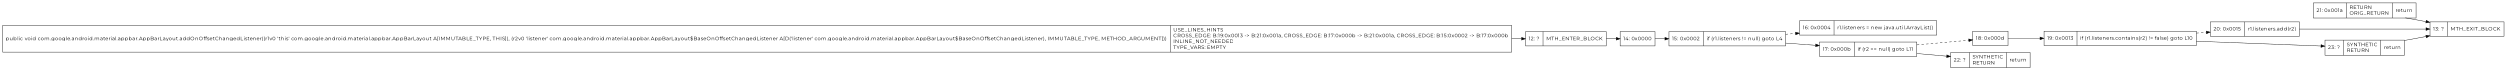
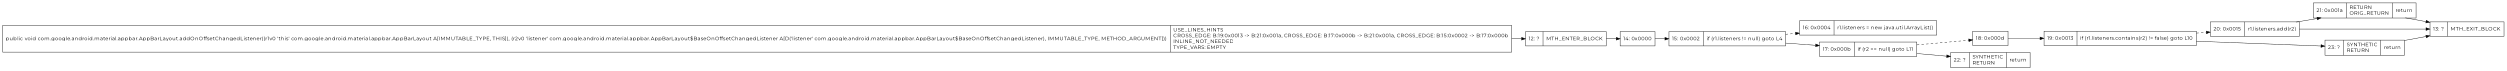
edge "20: 0x0015" -> "21: 0x001a": added
